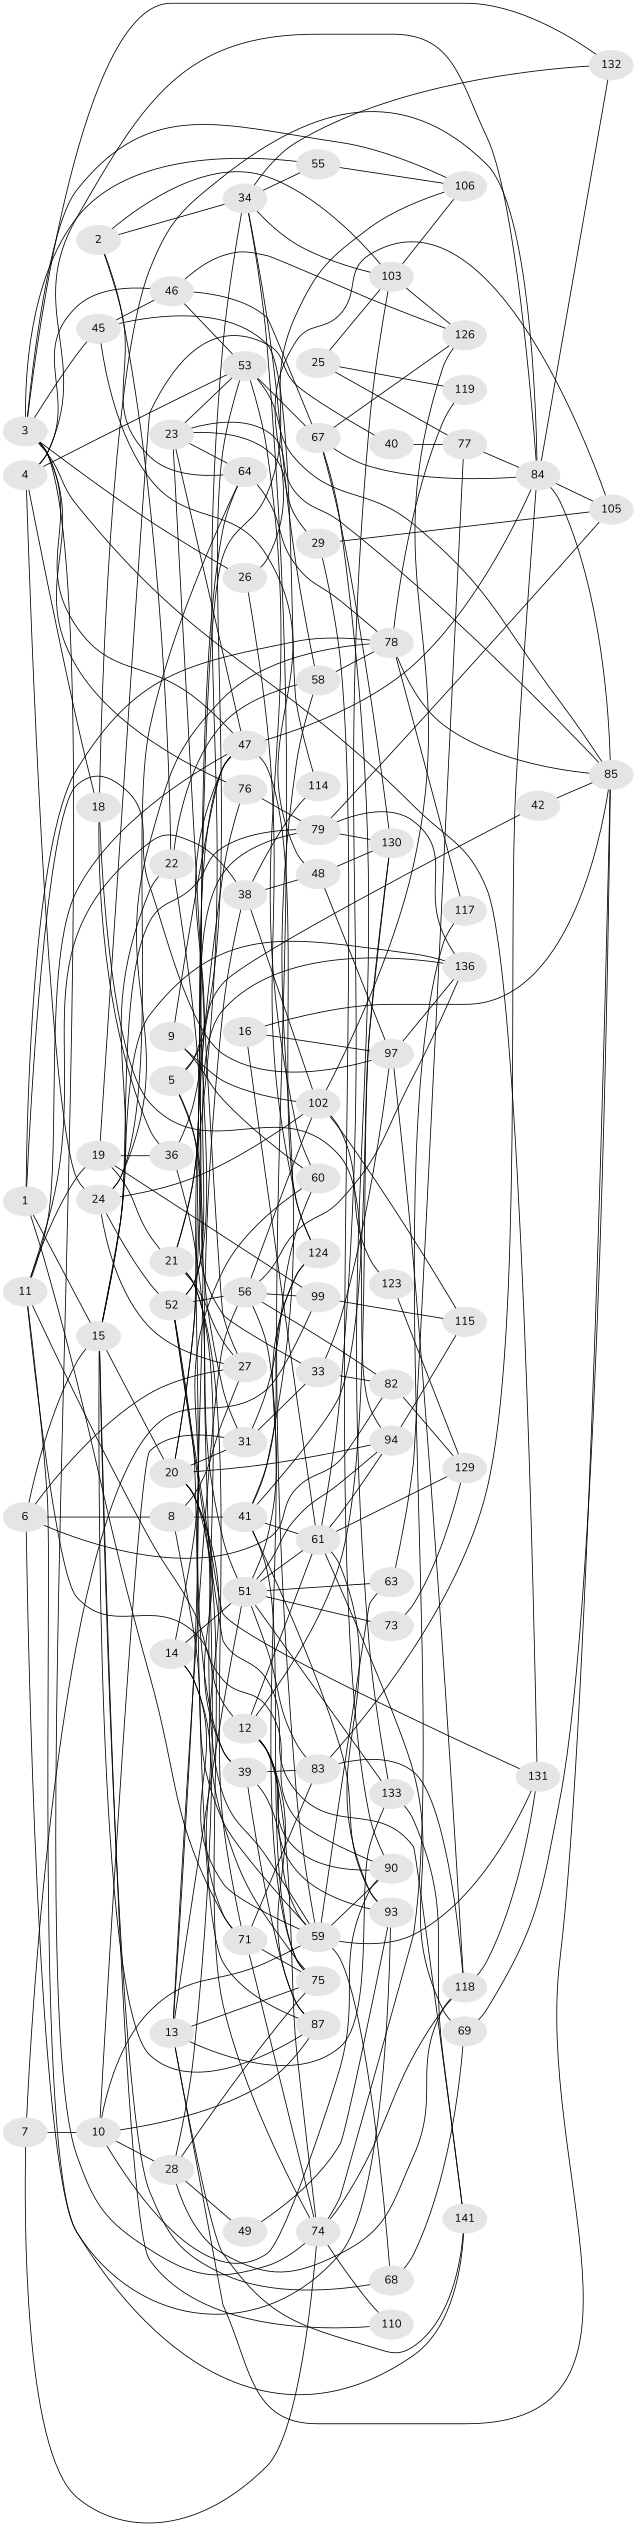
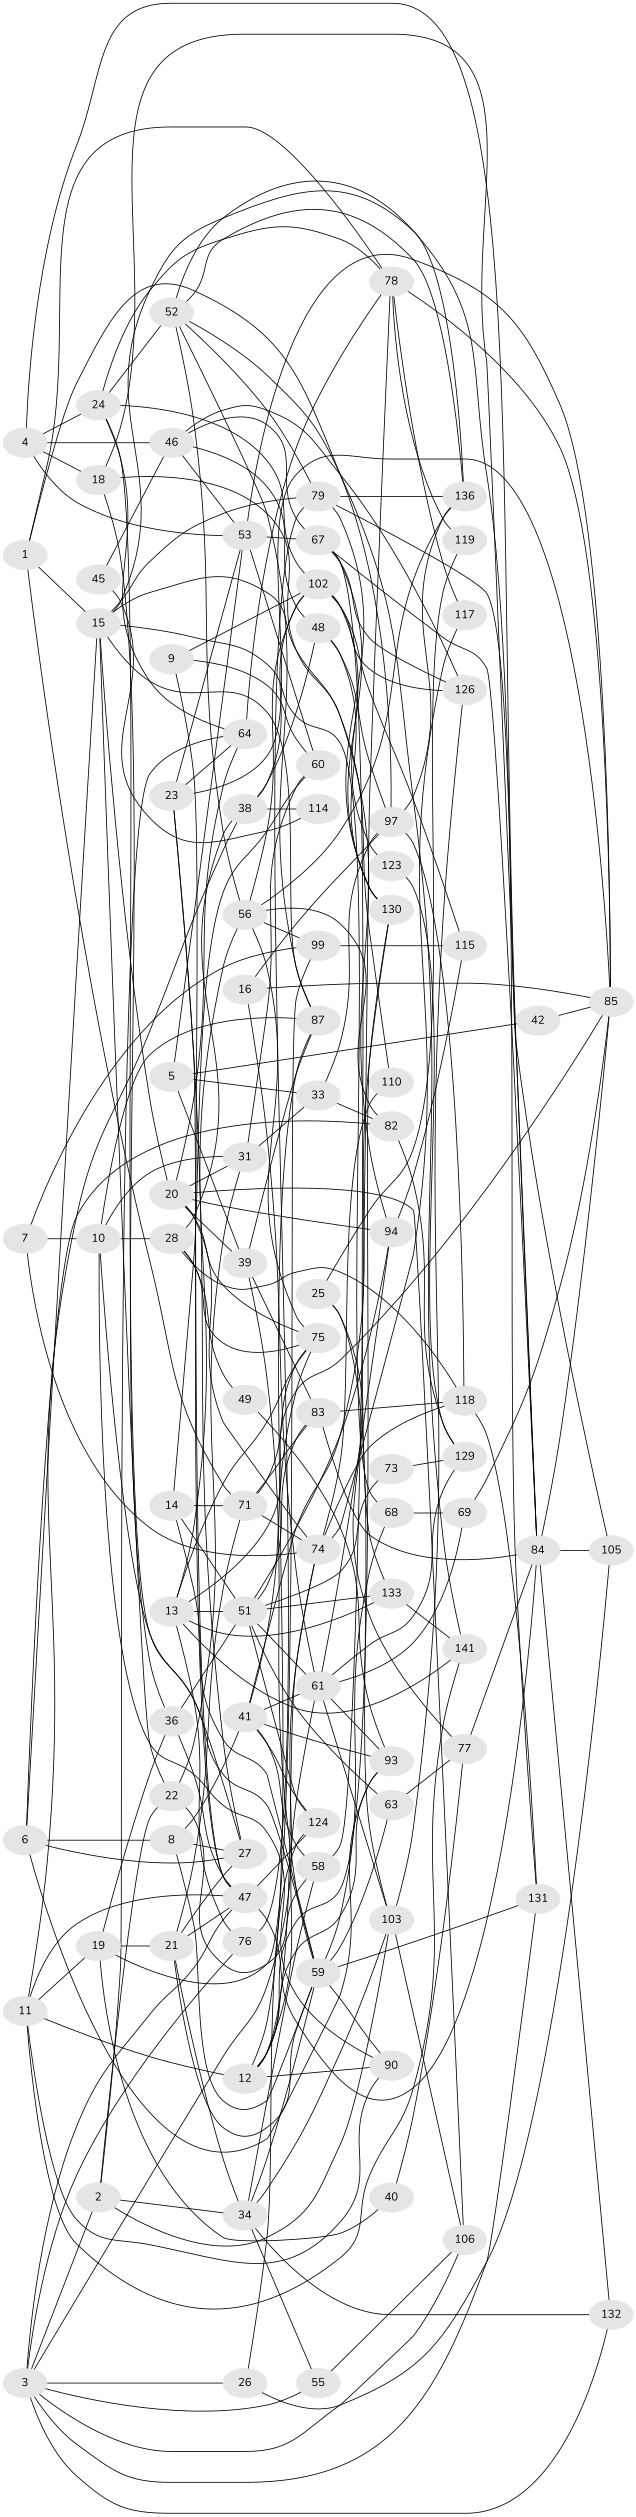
edge "45" -- "3": now "2" -- "3"
node "29": removed
edge "45" -- "48": now "46" -- "48"
